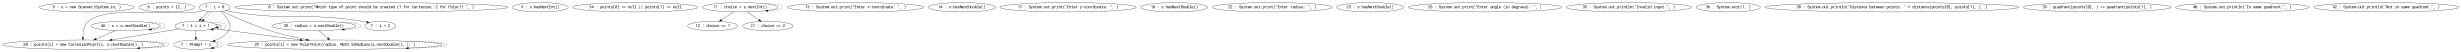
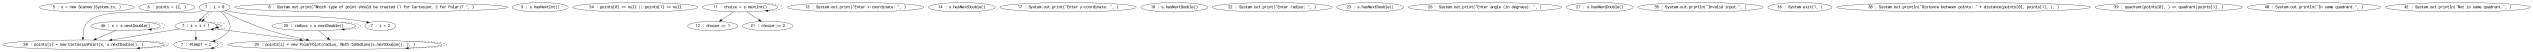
node "27 : s.hasNextDouble()": added
